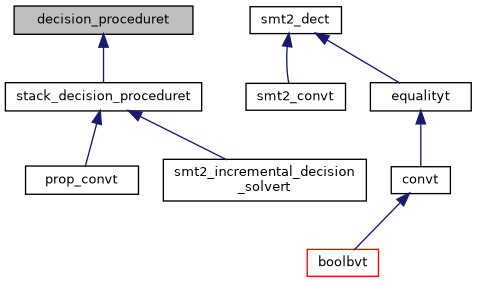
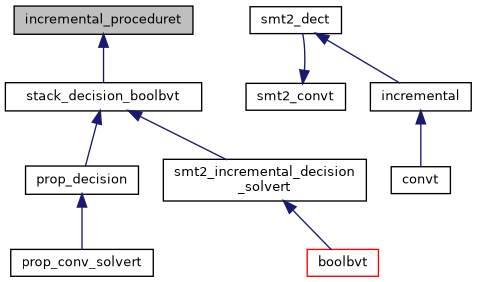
node "decision_proceduret": label "decision_proceduret" -> "incremental_proceduret"
edge "smt2_convt" -> "smt2_dect": reversed
node "stack_decision_proceduret": label "stack_decision_proceduret" -> "stack_decision_boolbvt"
node "equalityt": label "equalityt" -> "incremental"
node "prop_convt": label "prop_convt" -> "prop_decision"
edge "boolbvt" -> "convt": now "boolbvt" -> "smt2_incremental_decision _solvert"
node "prop_conv_solvert": added
